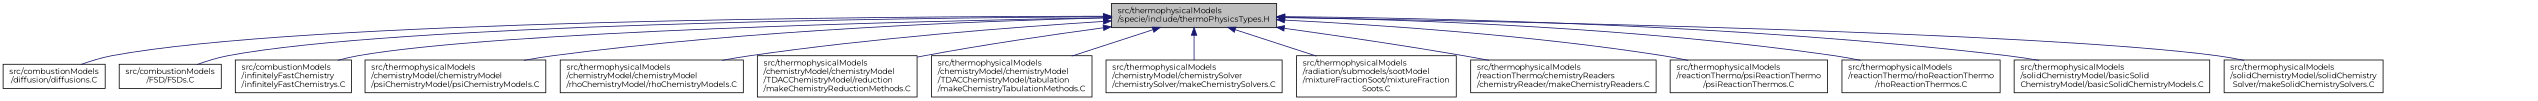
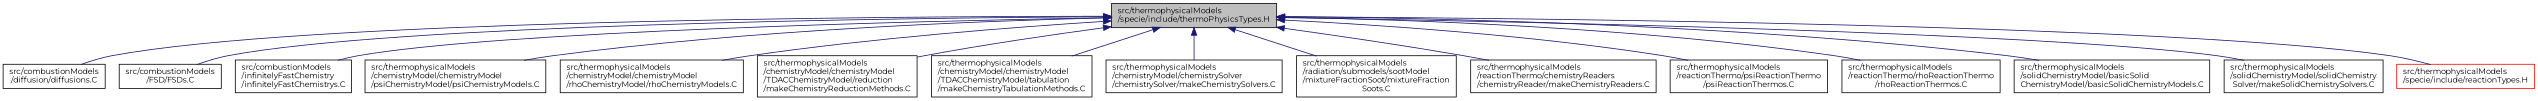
node "src/thermophysicalModels /specie/include/reactionTypes.H": added
